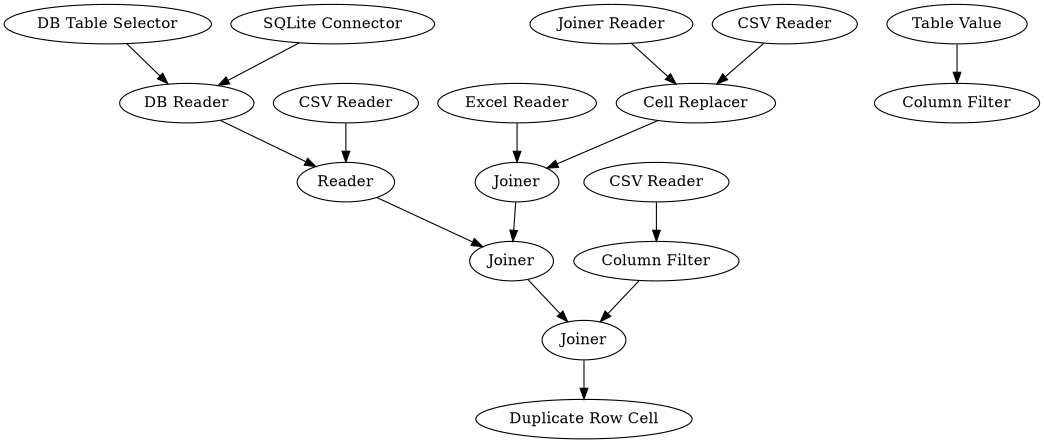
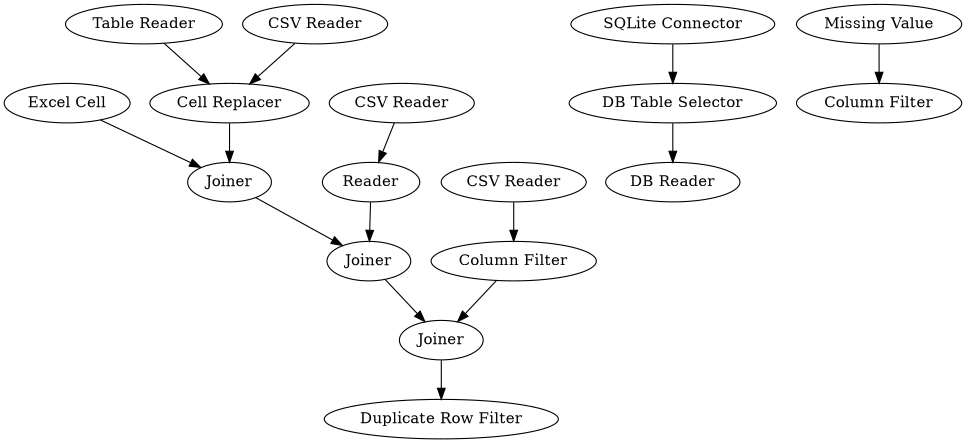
node "Joiner Reader": label "Joiner Reader" -> "Table Reader"
node "Table Value": label "Table Value" -> "Missing Value"
edge "SQLite Connector" -> "DB Reader": now "SQLite Connector" -> "DB Table Selector"
node "Excel Reader": label "Excel Reader" -> "Excel Cell"
edge "DB Reader" -> "Reader": removed
node "Duplicate Row Cell": label "Duplicate Row Cell" -> "Duplicate Row Filter"
